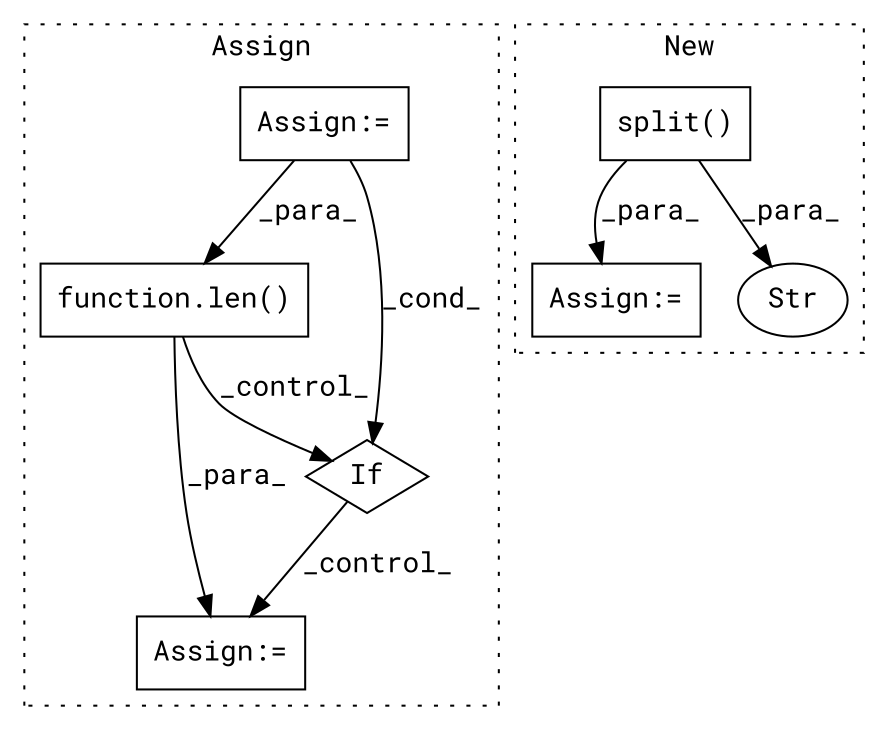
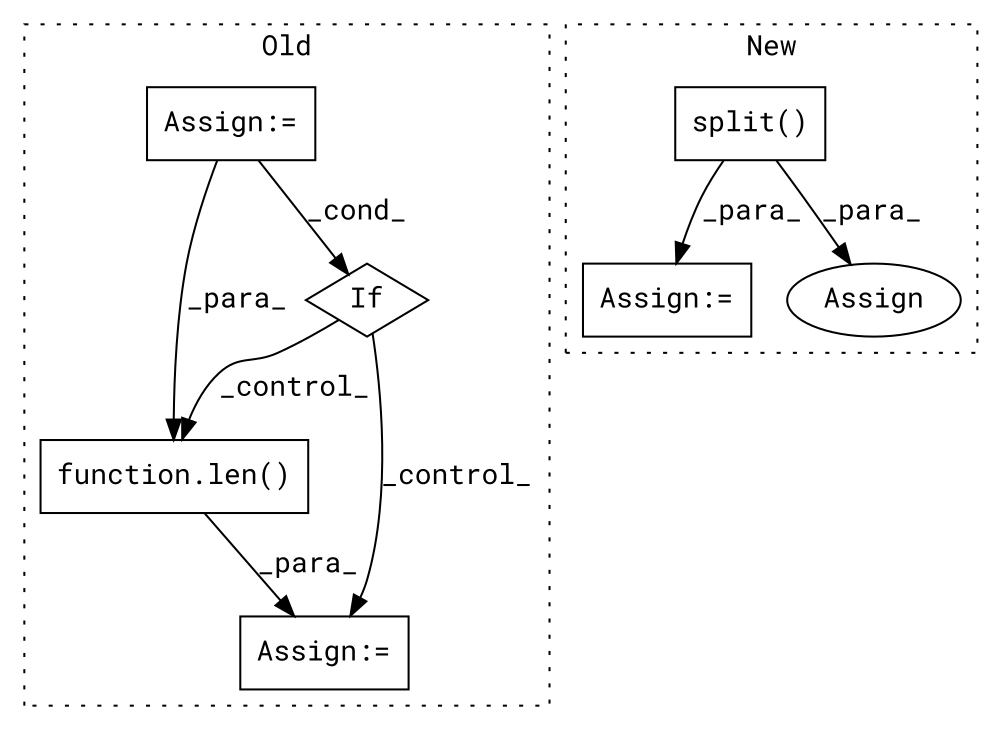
cluster "Assign": label "Assign" -> "Old"
node "Str": label "Str" -> "Assign"
edge "function.len()" -> "If": reversed
